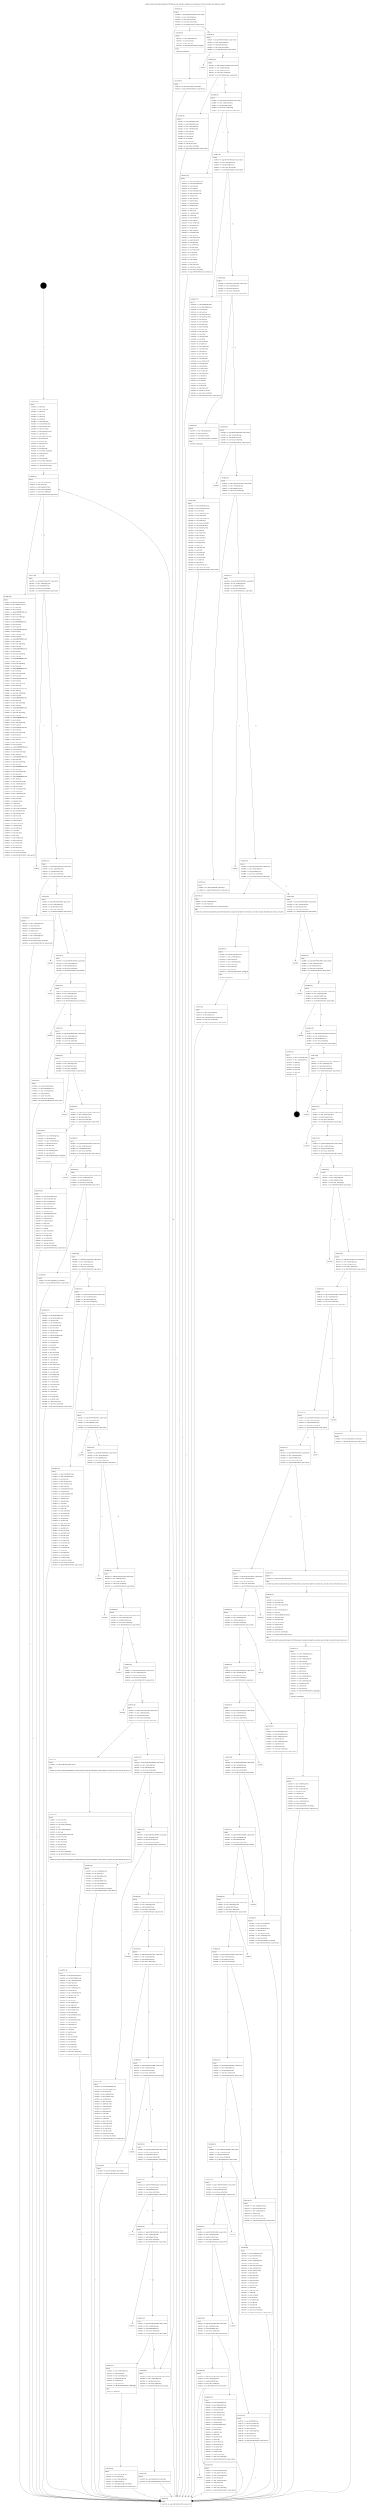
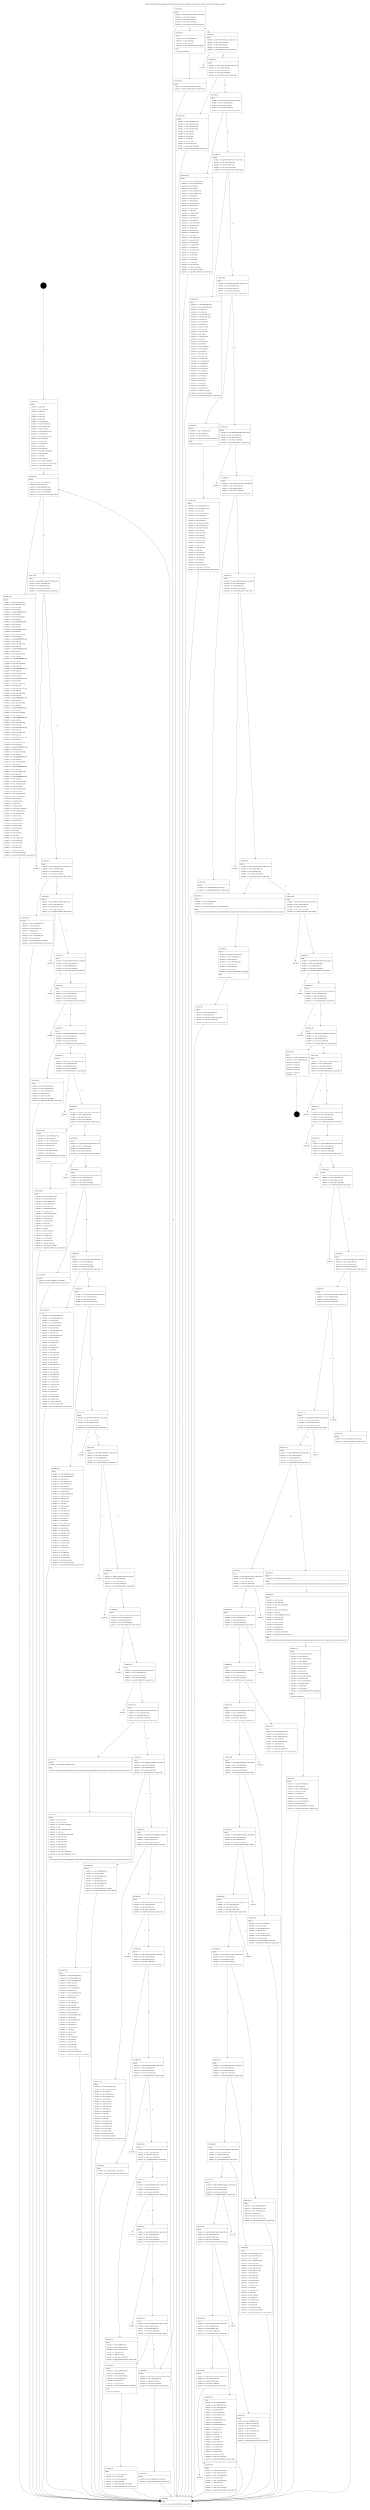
node "0x40221e [30]": added
